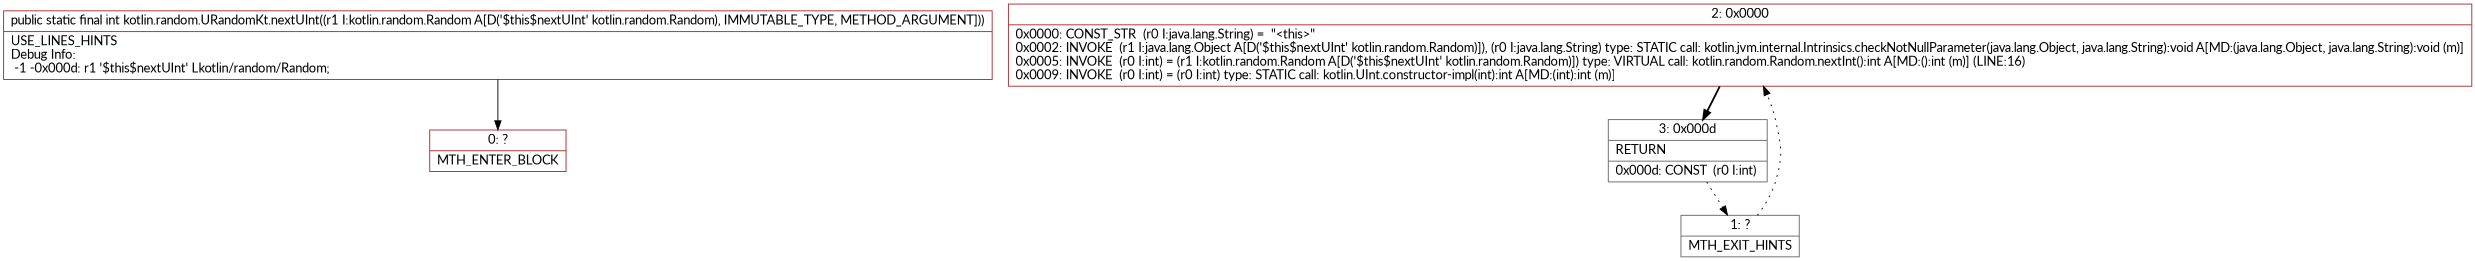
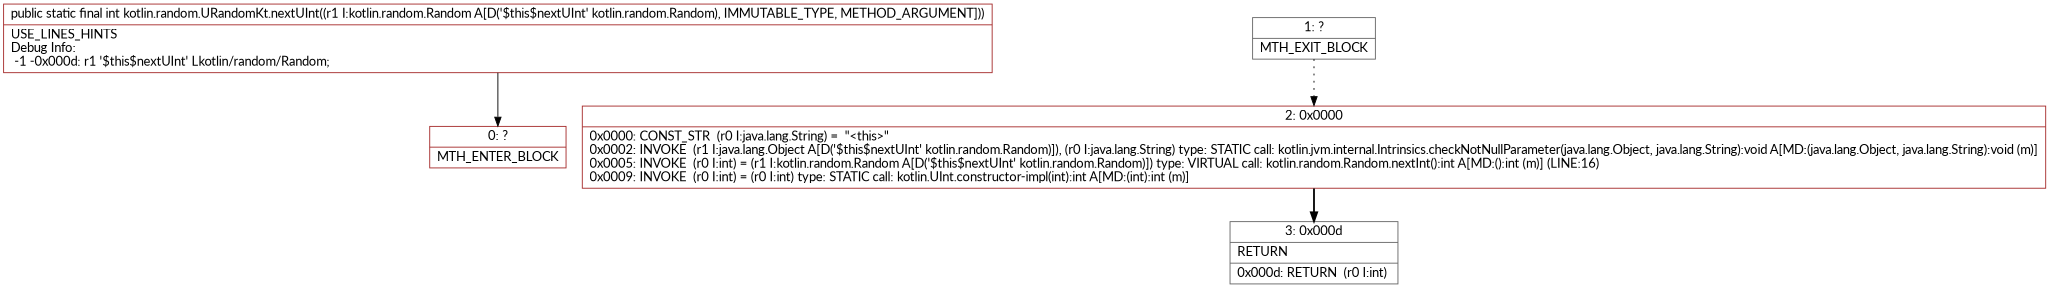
node "3: 0x000d": text "0x000d: CONST  (r0 I:int)" -> "0x000d: RETURN  (r0 I:int)"
edge "3: 0x000d" -> "1: ?": removed
node "1: ?": text "MTH_EXIT_HINTS" -> "MTH_EXIT_BLOCK"
